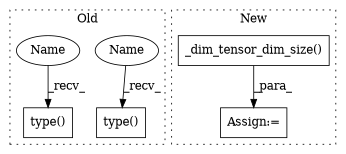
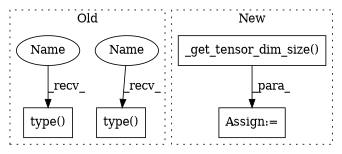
node "_dim_tensor_dim_size()": label "_dim_tensor_dim_size()" -> "_get_tensor_dim_size()"
